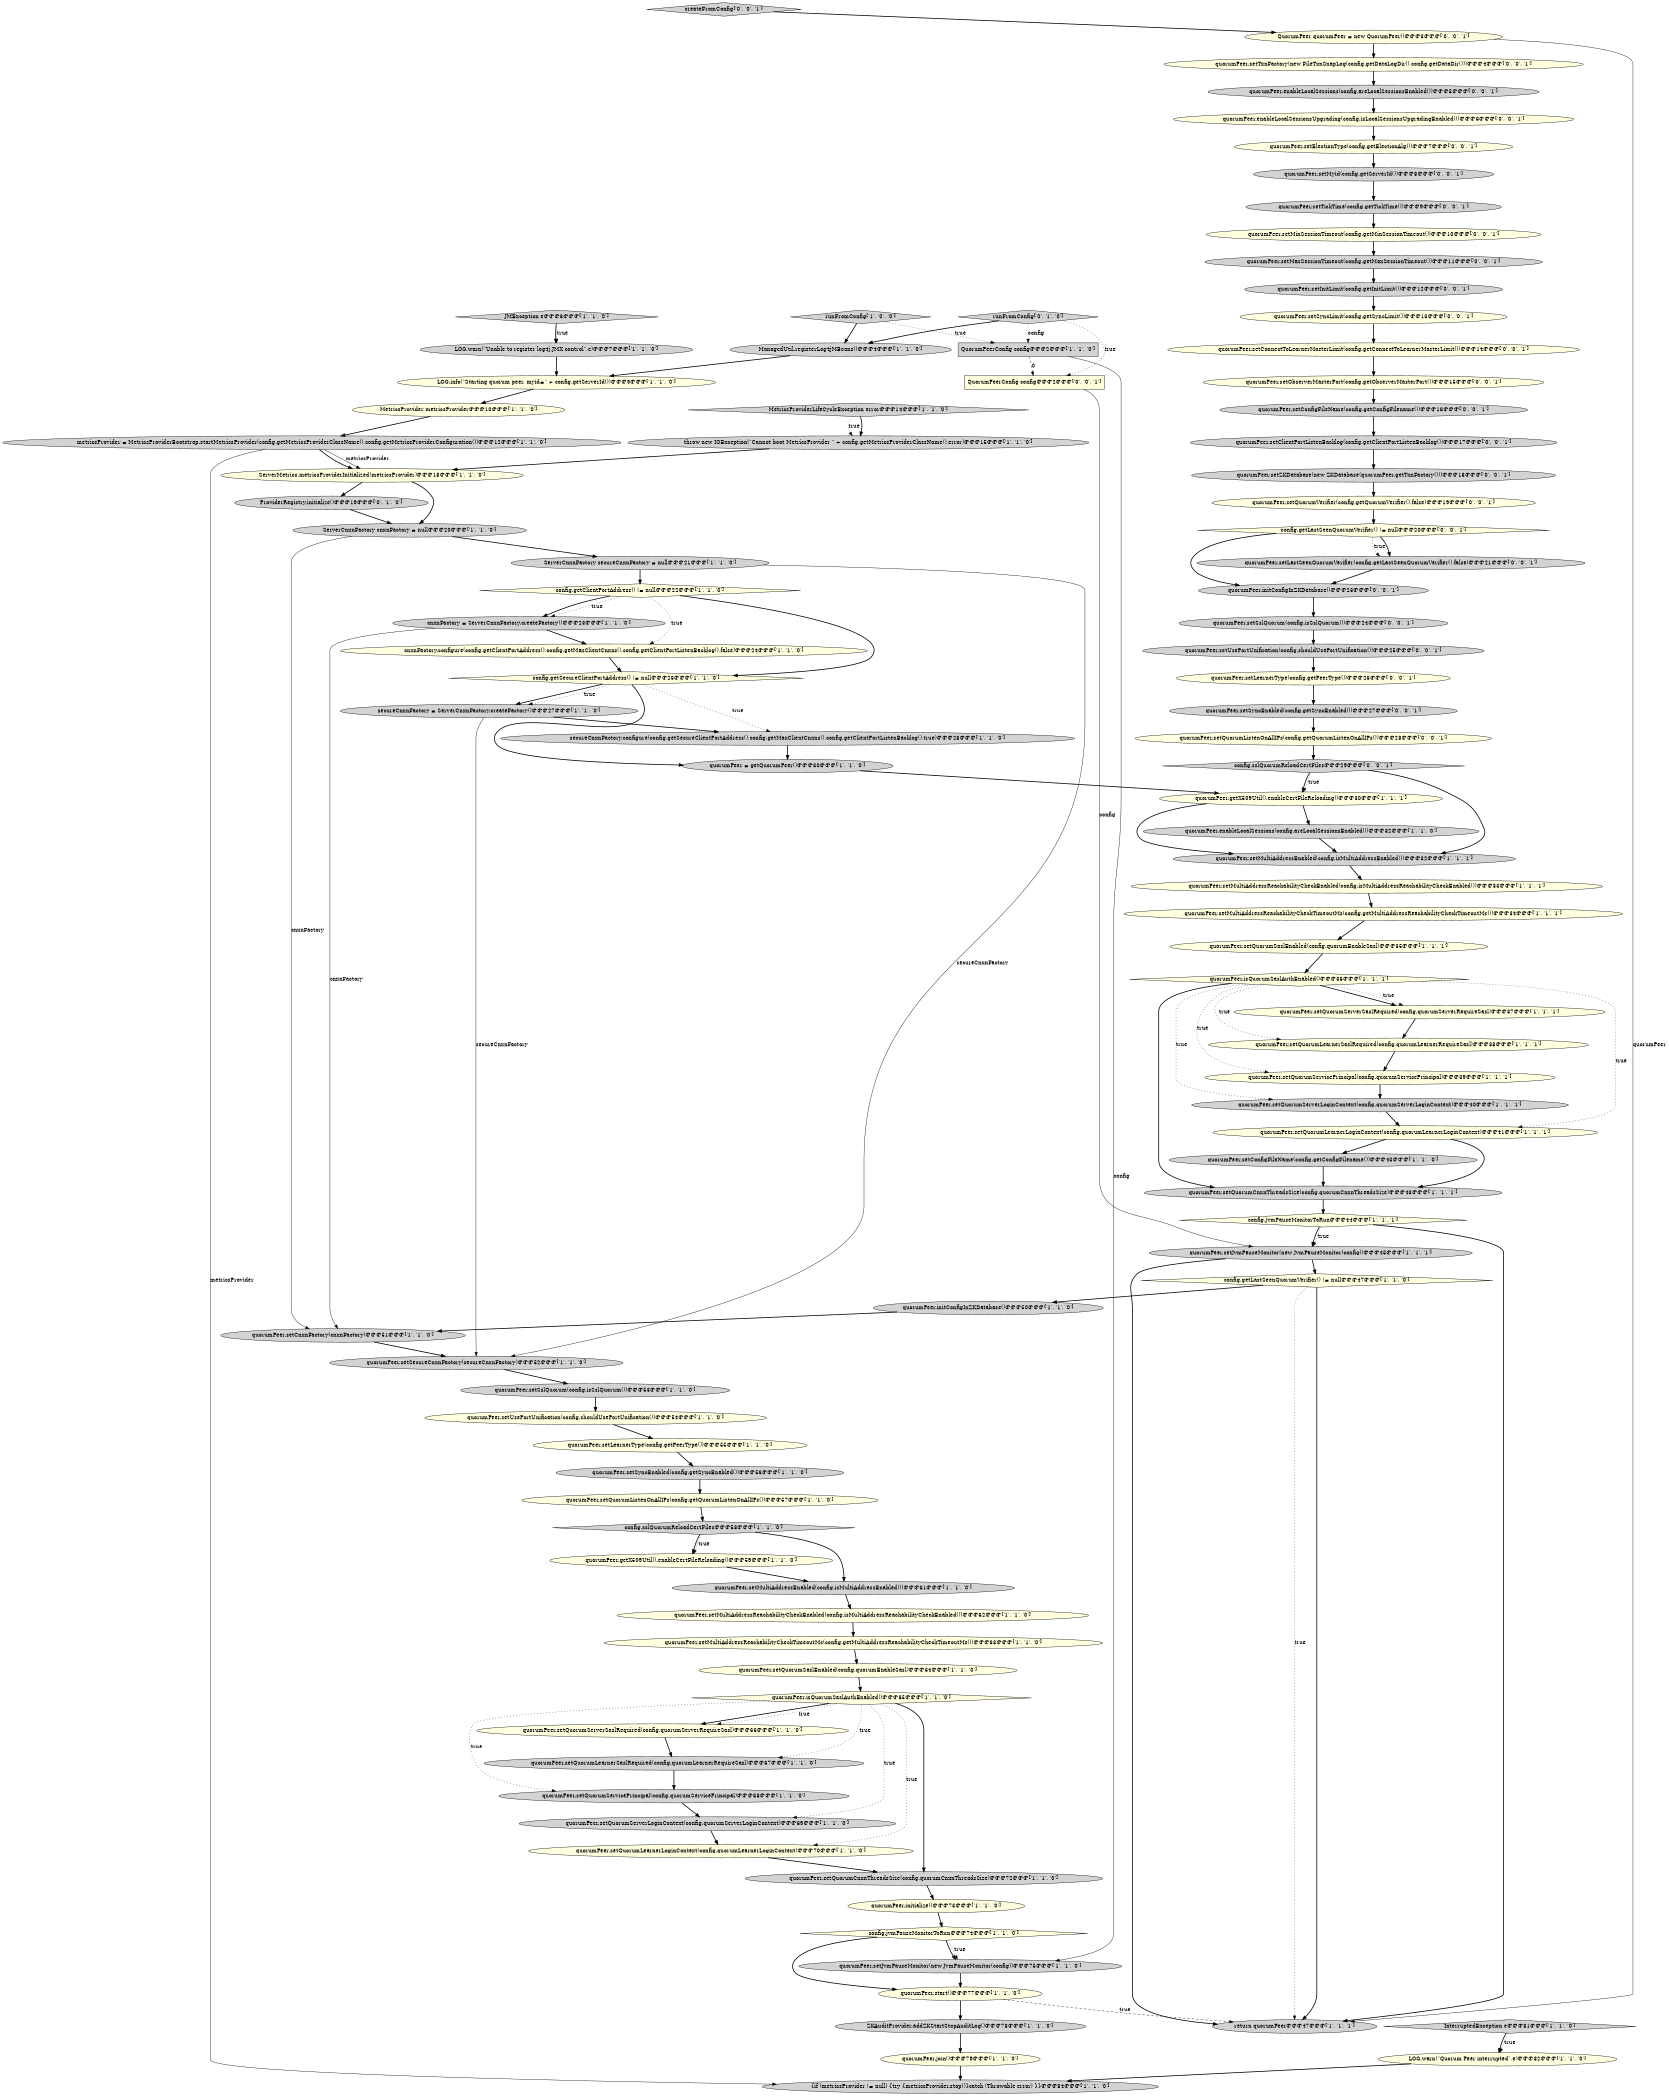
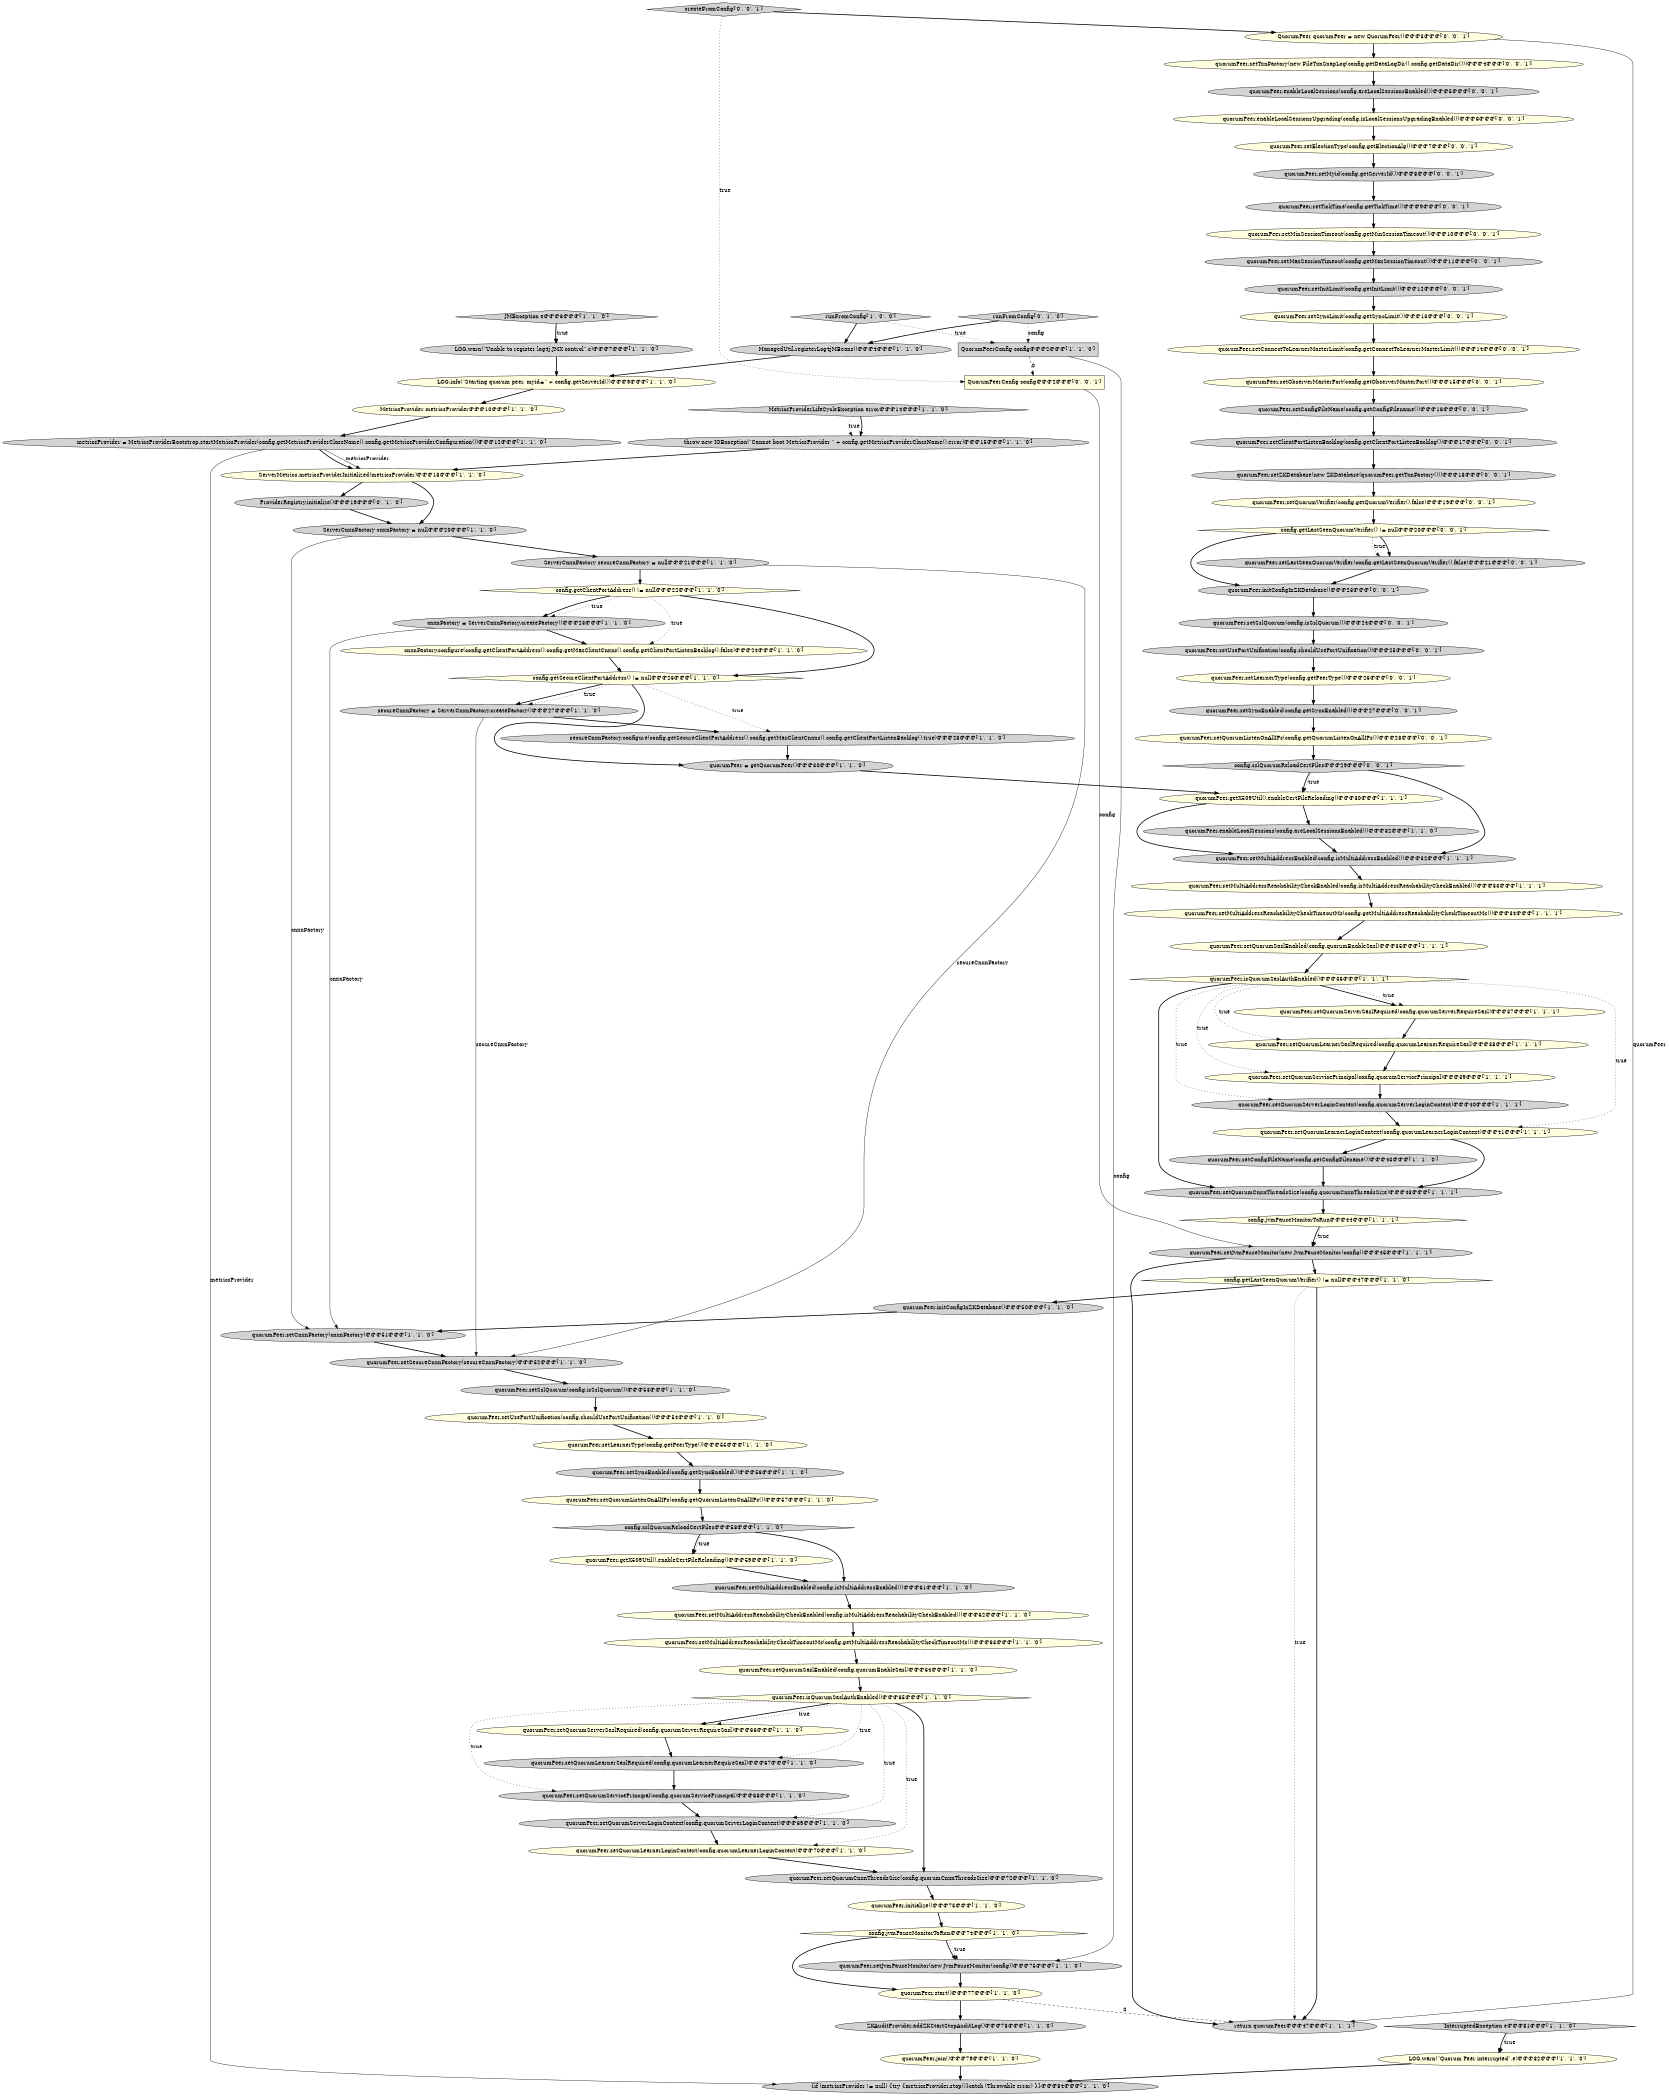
edge "runFromConfig['0', '1', '0']" -> "QuorumPeerConfig config@@@2@@@['0', '0', '1']": now "createFromConfig['0', '0', '1']" -> "QuorumPeerConfig config@@@2@@@['0', '0', '1']"
edge "config.jvmPauseMonitorToRun@@@44@@@['1', '1', '1']" -> "return quorumPeer@@@47@@@['1', '1', '1']": removed
edge "quorumPeer.start()@@@77@@@['1', '1', '0']" -> "return quorumPeer@@@47@@@['1', '1', '1']": label "true" -> "0"
